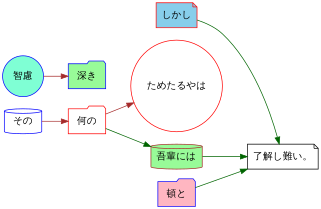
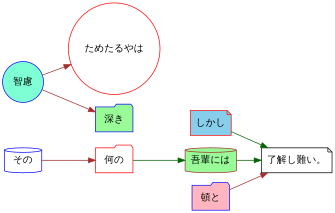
edge "何の" -> "ためたるやは": now "智慮" -> "ためたるやは"
edge "頓と" -> "了解し難い。": color darkgreen -> brown
